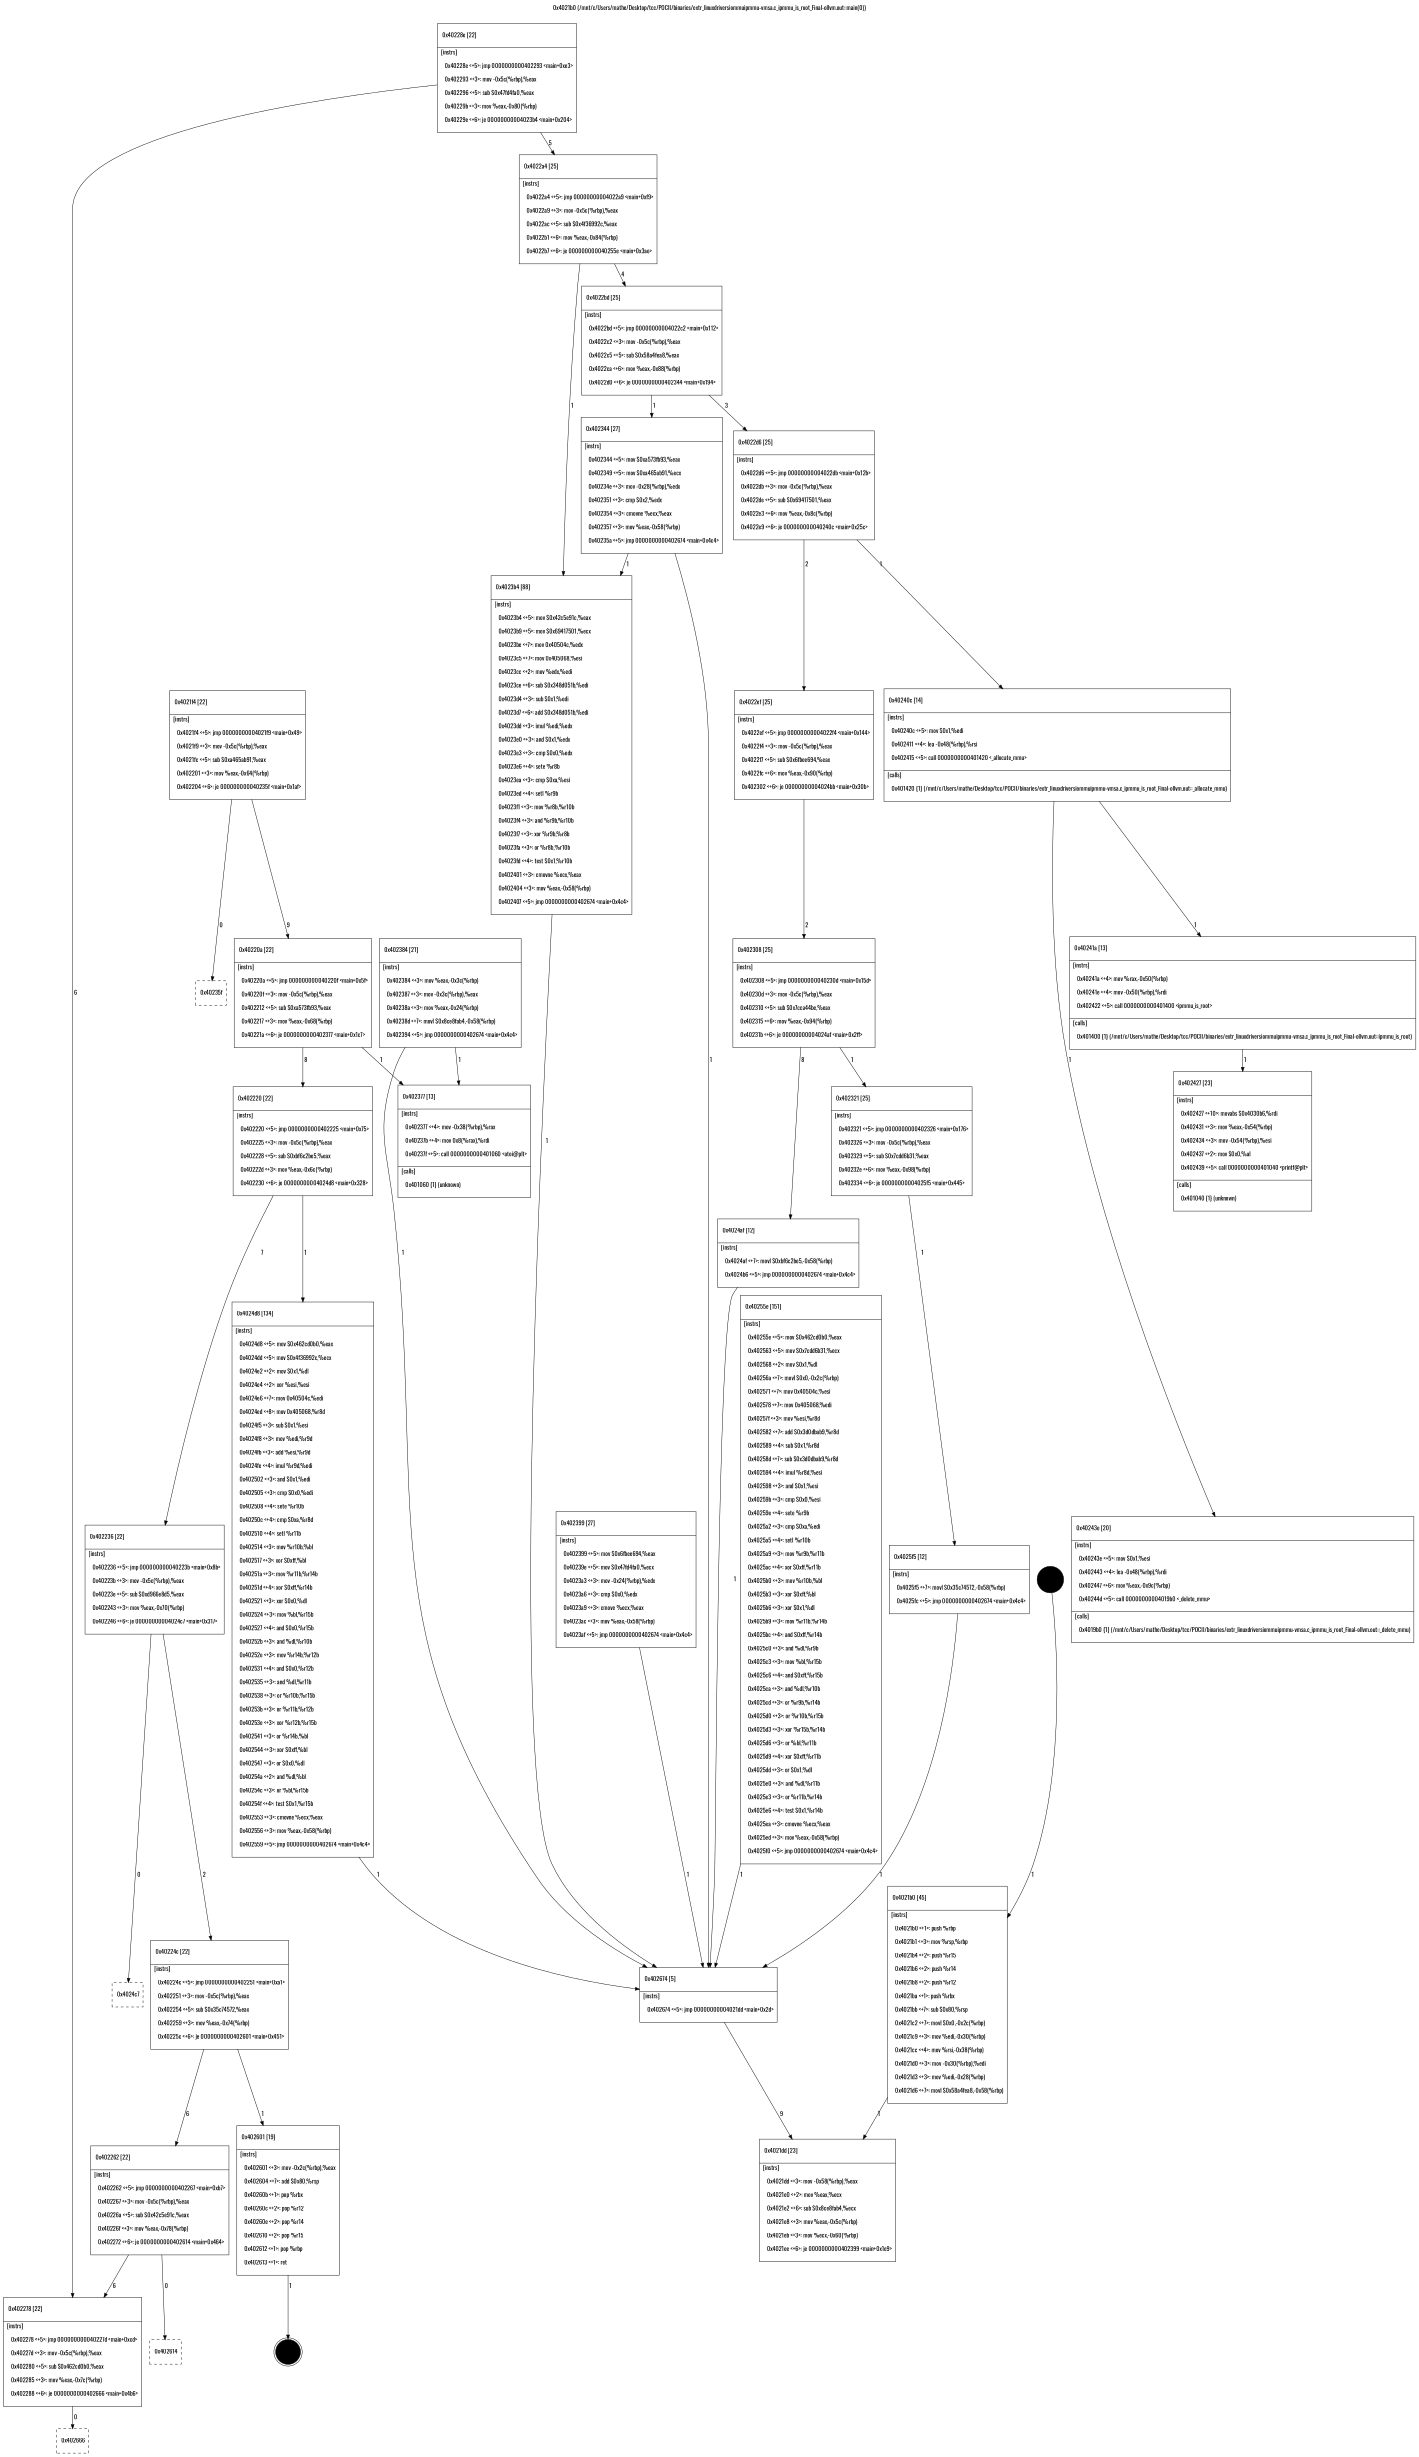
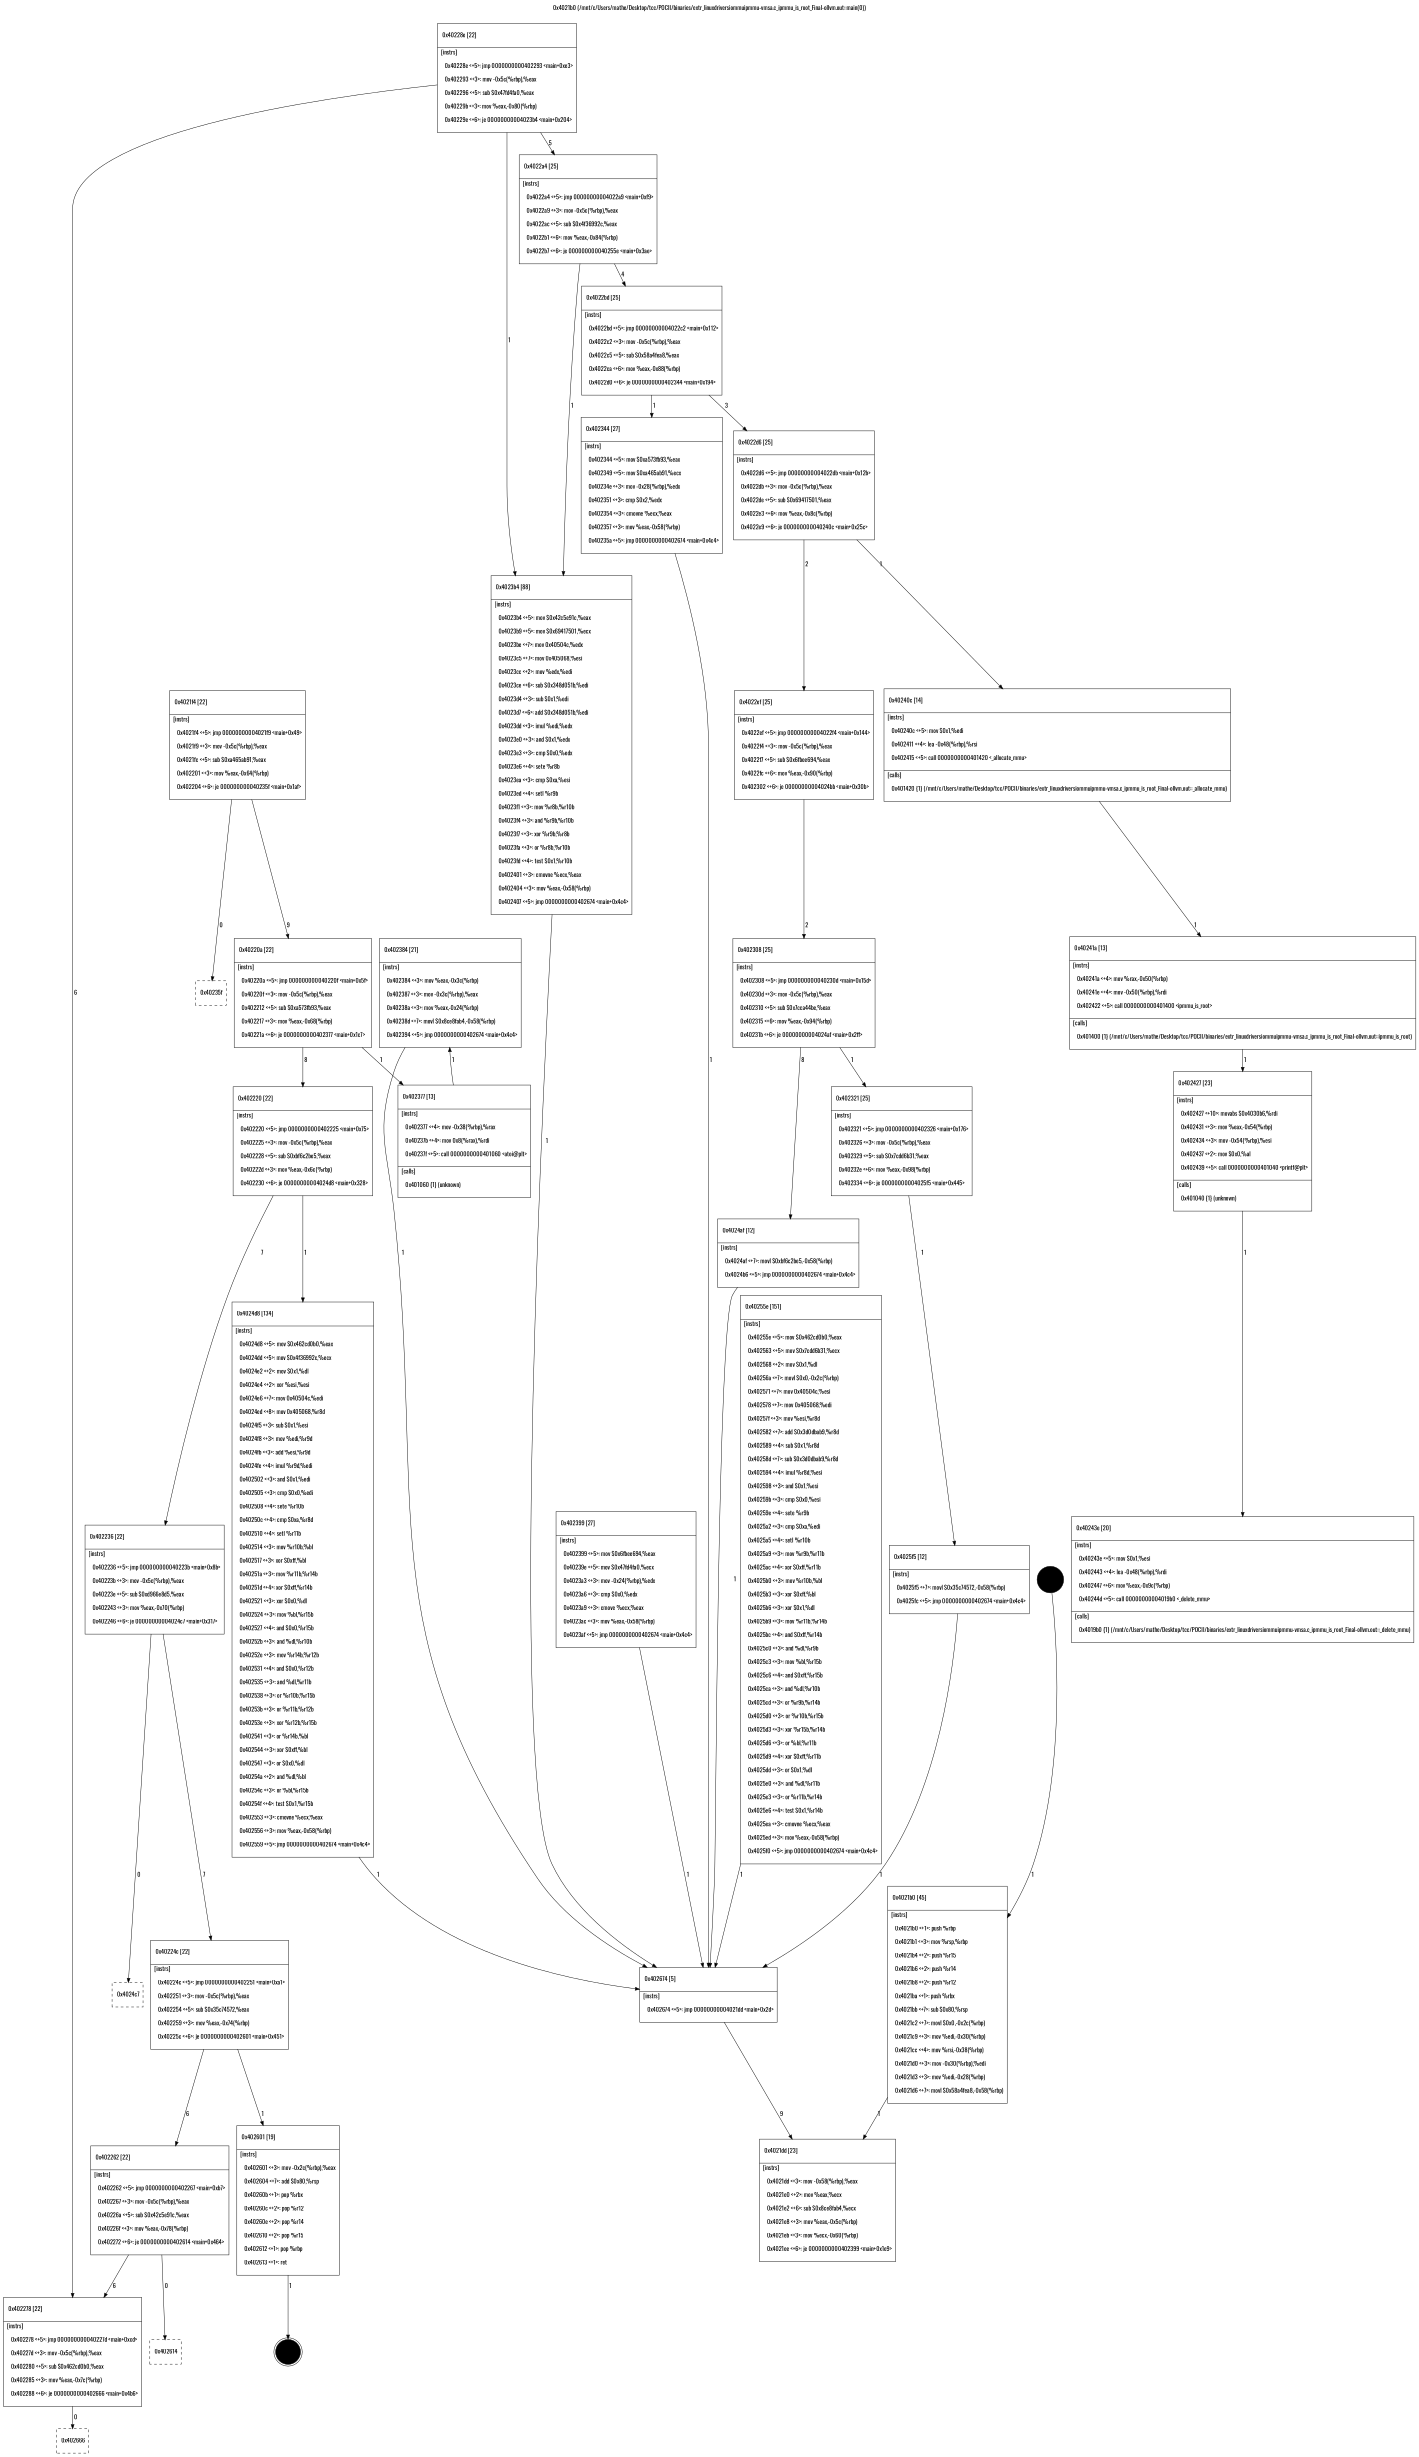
edge "0x402344 [27]" -> "0x4023b4 [88]": now "0x40228e [22]" -> "0x4023b4 [88]"
edge "0x402384 [21]" -> "0x402377 [13]": reversed
edge "0x40240c [14]" -> "0x40243e [20]": now "0x402427 [23]" -> "0x40243e [20]"
edge "0x402236 [22]" -> "0x40224c [22]": label " 2" -> " 7"
